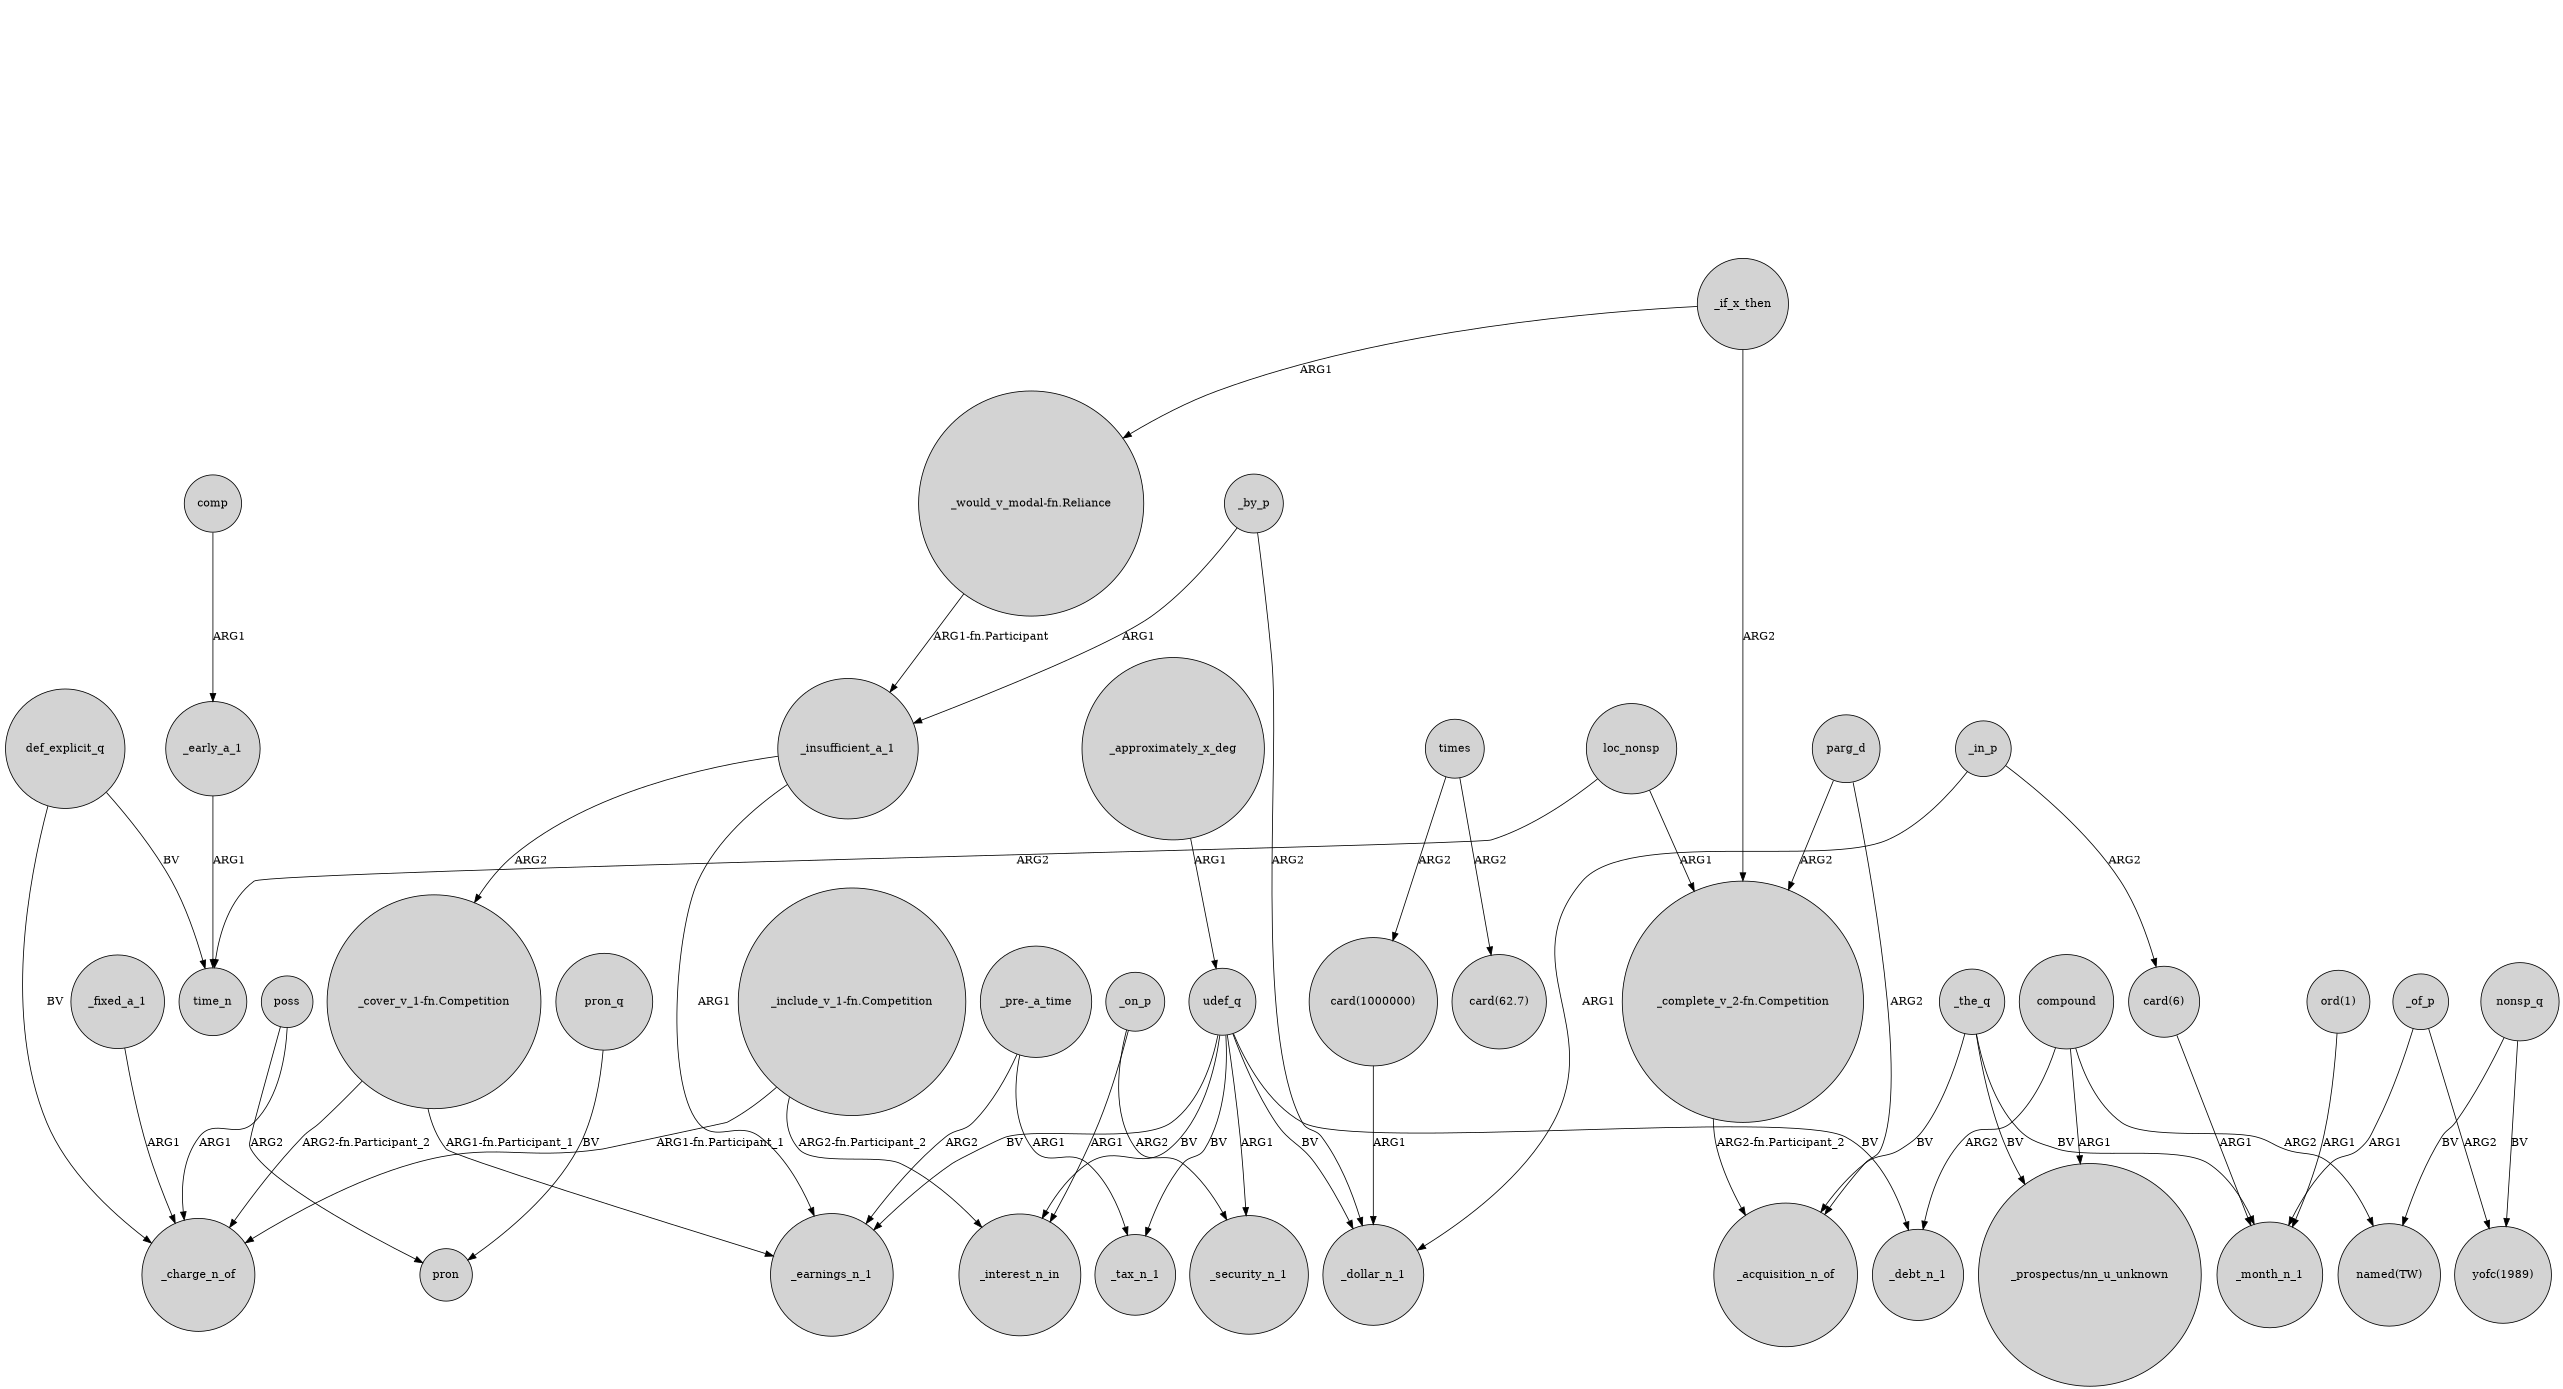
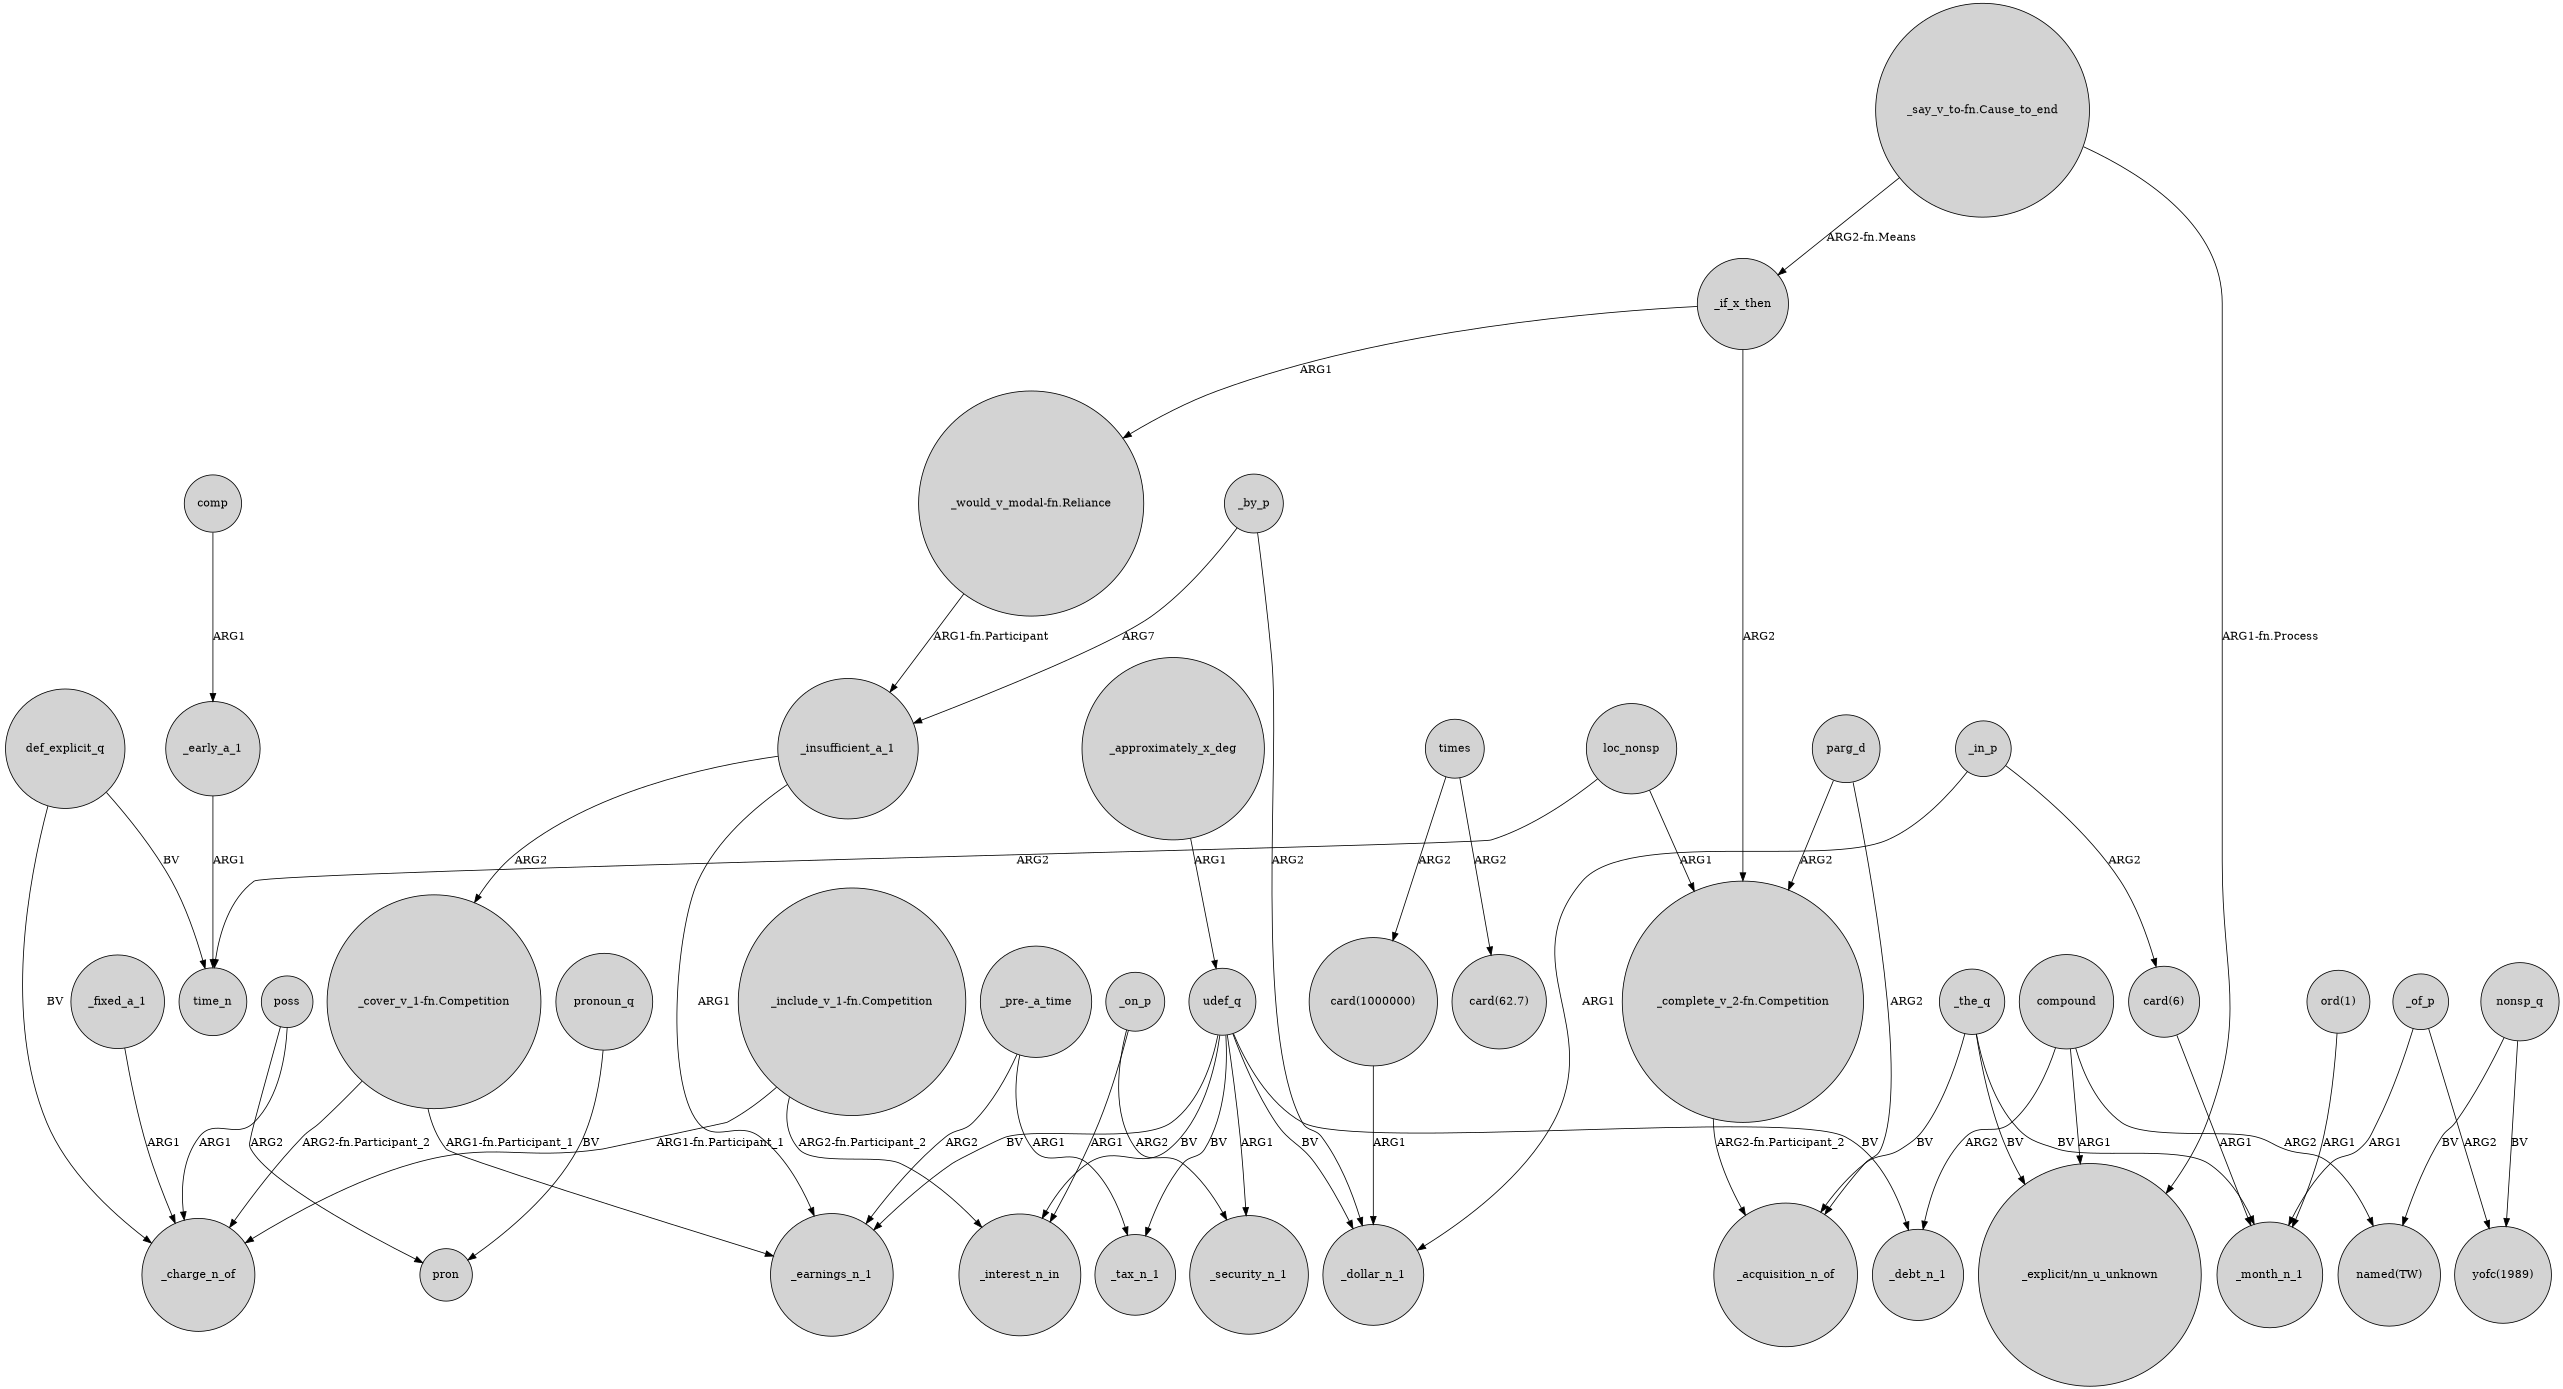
node "_say_v_to-fn.Cause_to_end": added
edge "_by_p" -> "_insufficient_a_1": label "ARG1" -> "ARG7"
node "pron_q": label "pron_q" -> "pronoun_q"
node "_prospectus/nn_u_unknown": label "_prospectus/nn_u_unknown" -> "_explicit/nn_u_unknown"
